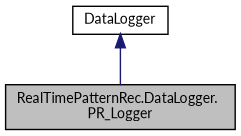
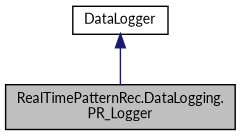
node "RealTimePatternRec.DataLogger. PR_Logger": label "RealTimePatternRec.DataLogger. PR_Logger" -> "RealTimePatternRec.DataLogging. PR_Logger"
